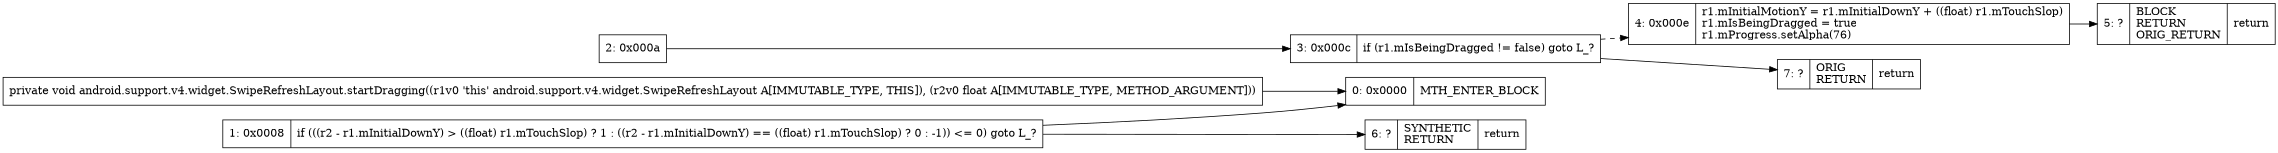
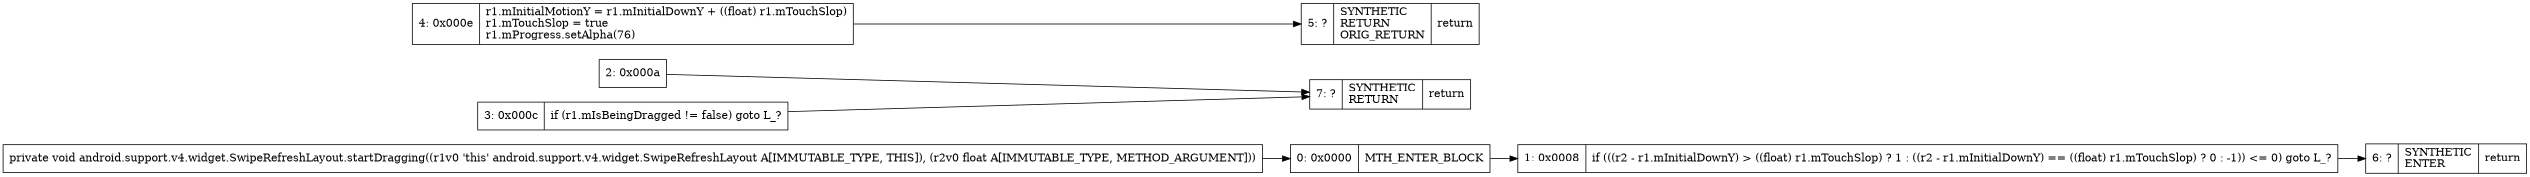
node "5: ?": text "BLOCK" -> "SYNTHETIC"
node "4: 0x000e": text "r1.mIsBeingDragged = true" -> "r1.mTouchSlop = true"
edge "3: 0x000c" -> "4: 0x000e": removed
edge "2: 0x000a" -> "3: 0x000c": now "2: 0x000a" -> "7: ?"
node "7: ?": text "ORIG" -> "SYNTHETIC"
edge "1: 0x0008" -> "0: 0x0000": reversed
node "6: ?": text "RETURN" -> "ENTER"
